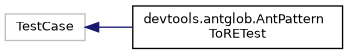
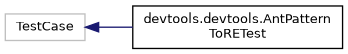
node "devtools.antglob.AntPattern ToRETest": label "devtools.antglob.AntPattern ToRETest" -> "devtools.devtools.AntPattern ToRETest"
